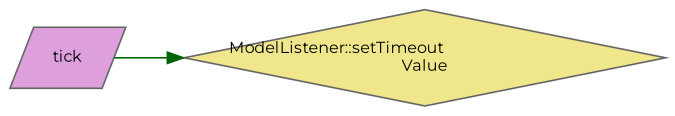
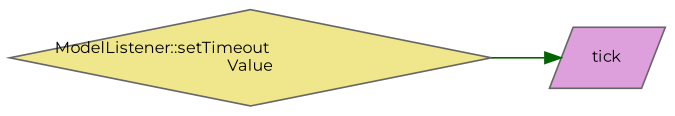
edge "tick" -> "ModelListener::setTimeout Value": reversed
